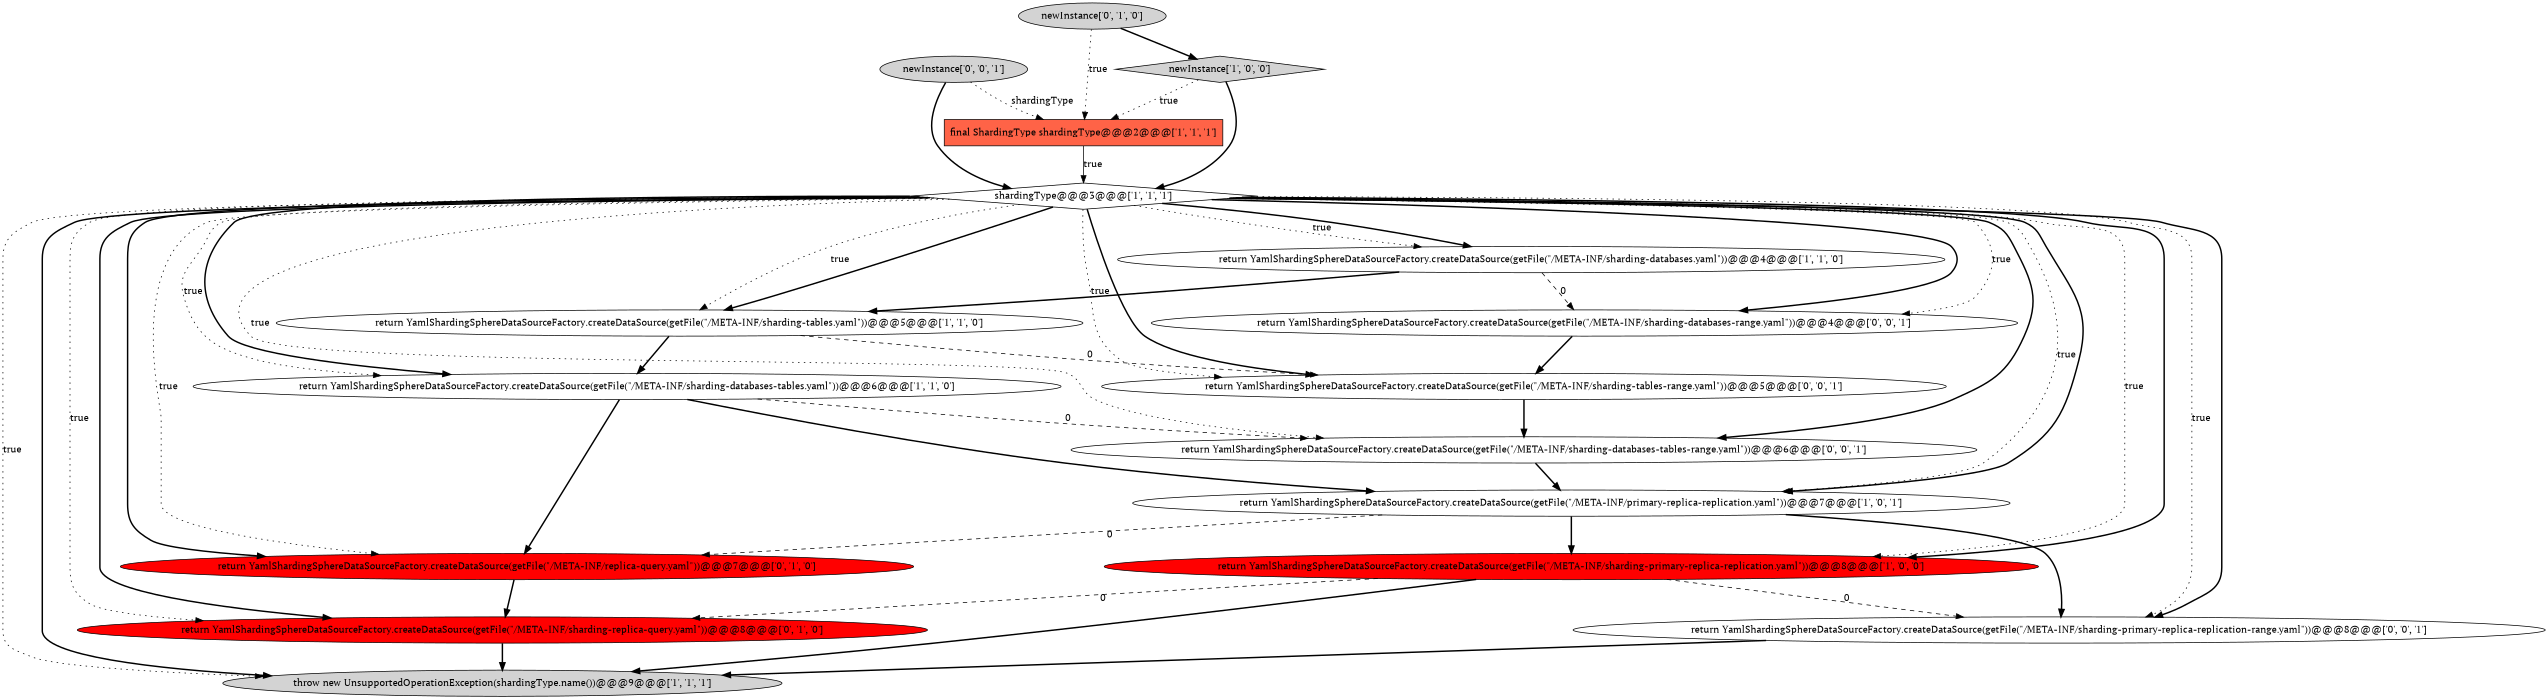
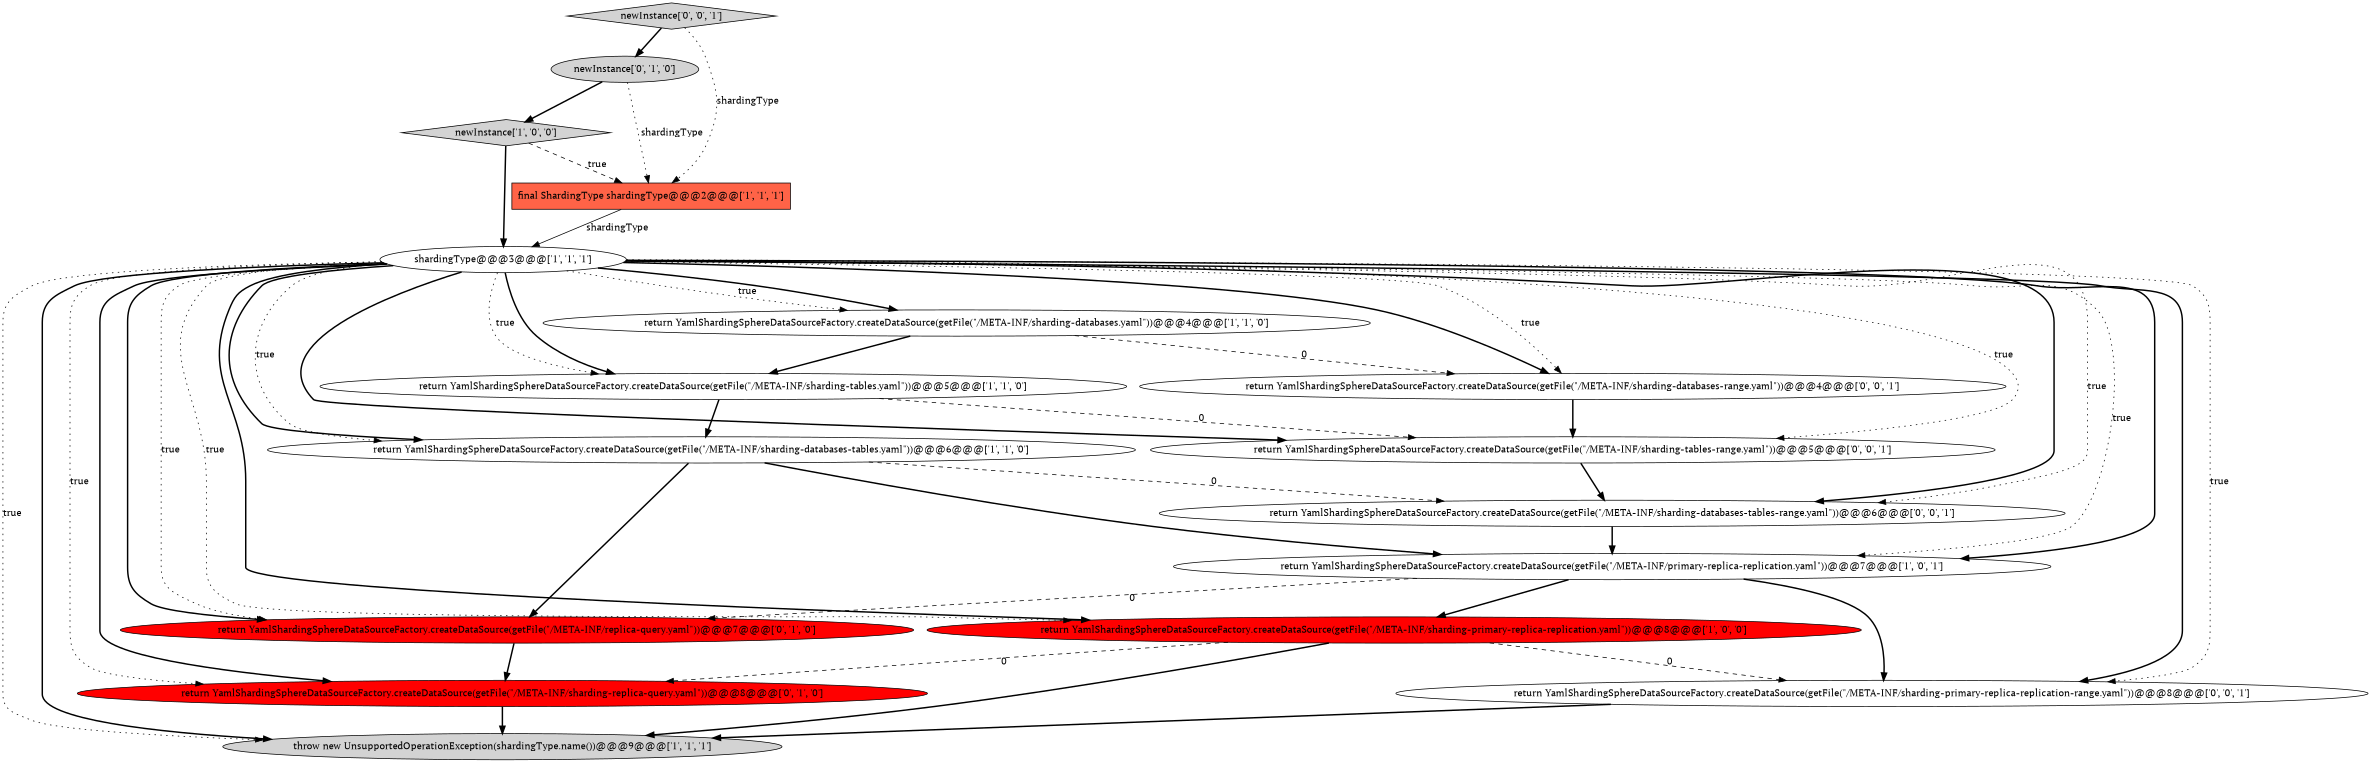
node "newInstance['0', '0', '1']": shape ellipse -> diamond
edge "newInstance['0', '1', '0']" -> "final ShardingType shardingType@@@2@@@['1', '1', '1']": label "true" -> "shardingType"
edge "newInstance['1', '0', '0']" -> "final ShardingType shardingType@@@2@@@['1', '1', '1']": style dotted -> dashed
edge "newInstance['0', '0', '1']" -> "shardingType@@@3@@@['1', '1', '1']": now "newInstance['0', '0', '1']" -> "newInstance['0', '1', '0']"
edge "final ShardingType shardingType@@@2@@@['1', '1', '1']" -> "shardingType@@@3@@@['1', '1', '1']": label "true" -> "shardingType"
node "shardingType@@@3@@@['1', '1', '1']": shape diamond -> ellipse
